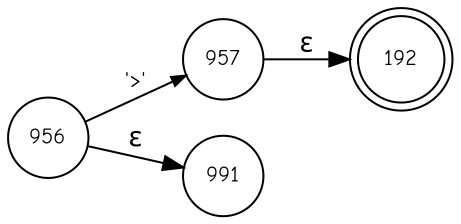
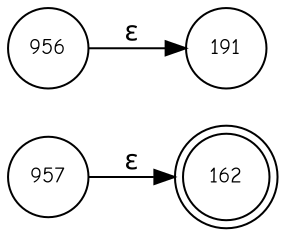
node "192": label "192" -> "162"
edge "956" -> "957": removed, label "'>'"
node "991": label "991" -> "191"
